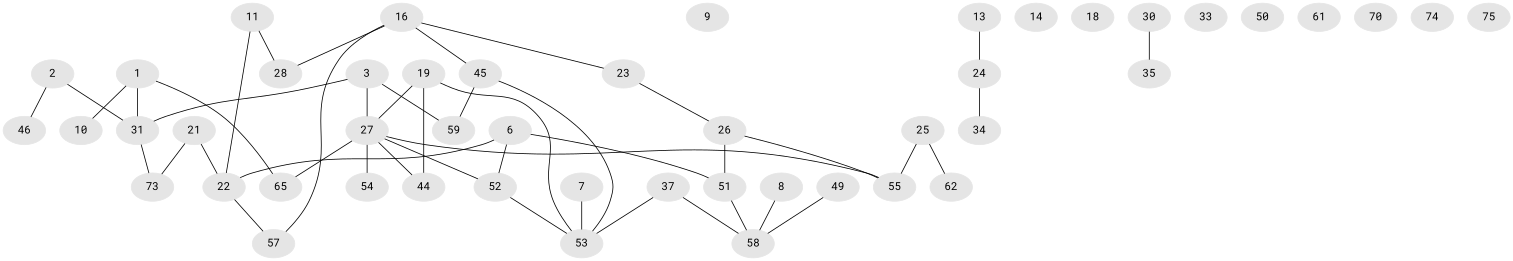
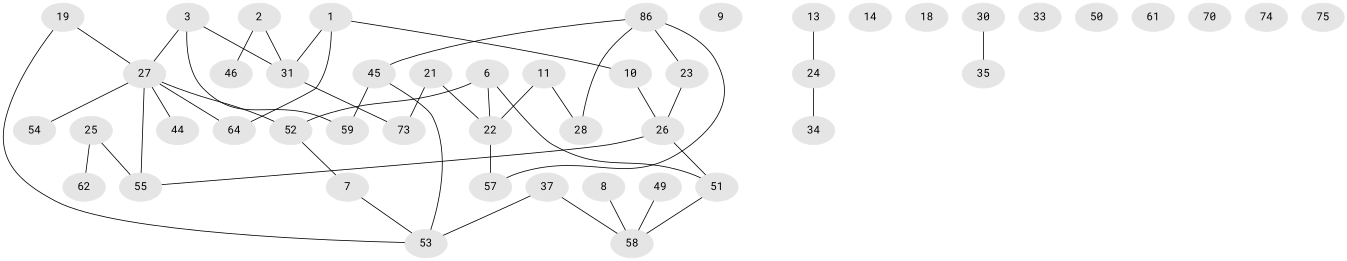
node "16": label "16" -> "86"
edge "10" -- "26": added
edge "19" -- "44": removed
node "65": label "65" -> "64"
edge "52" -- "53": now "52" -- "7"
